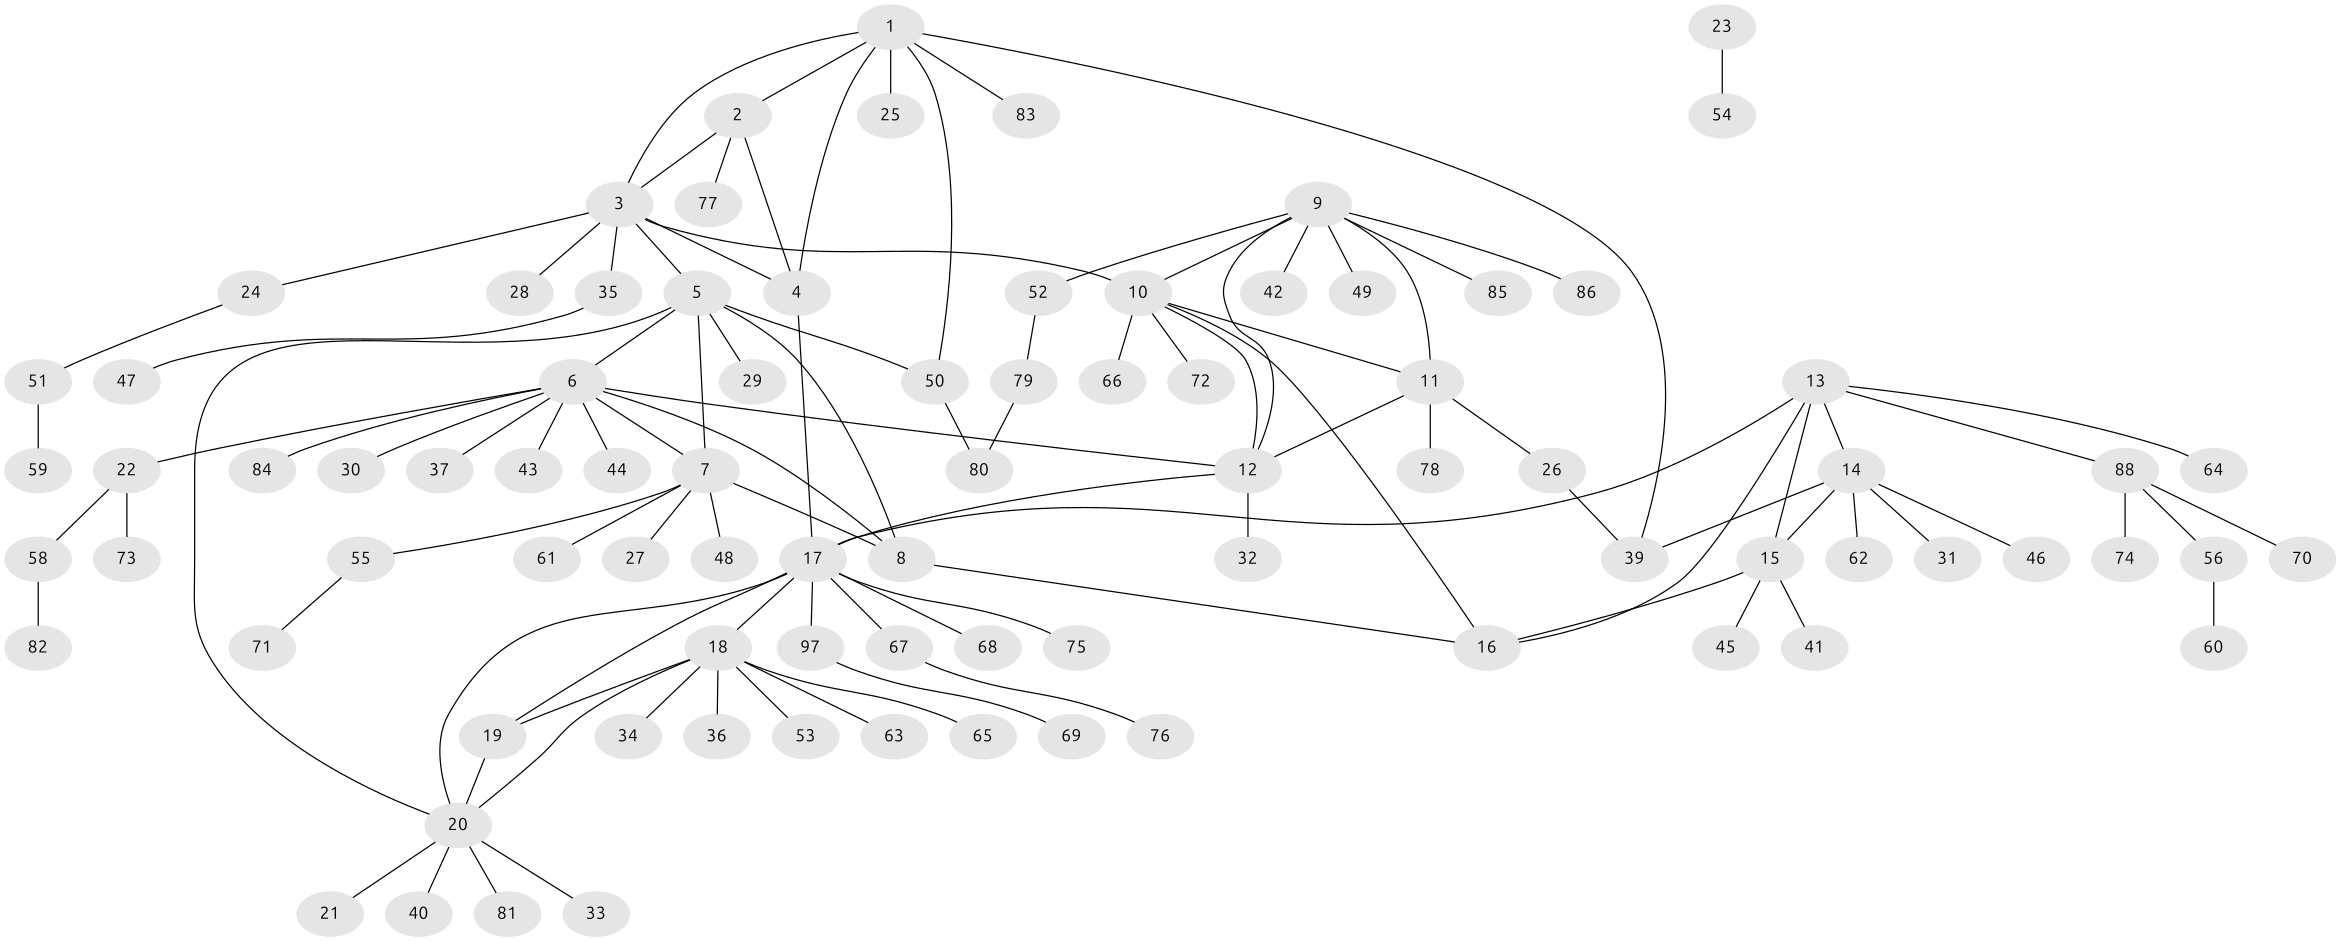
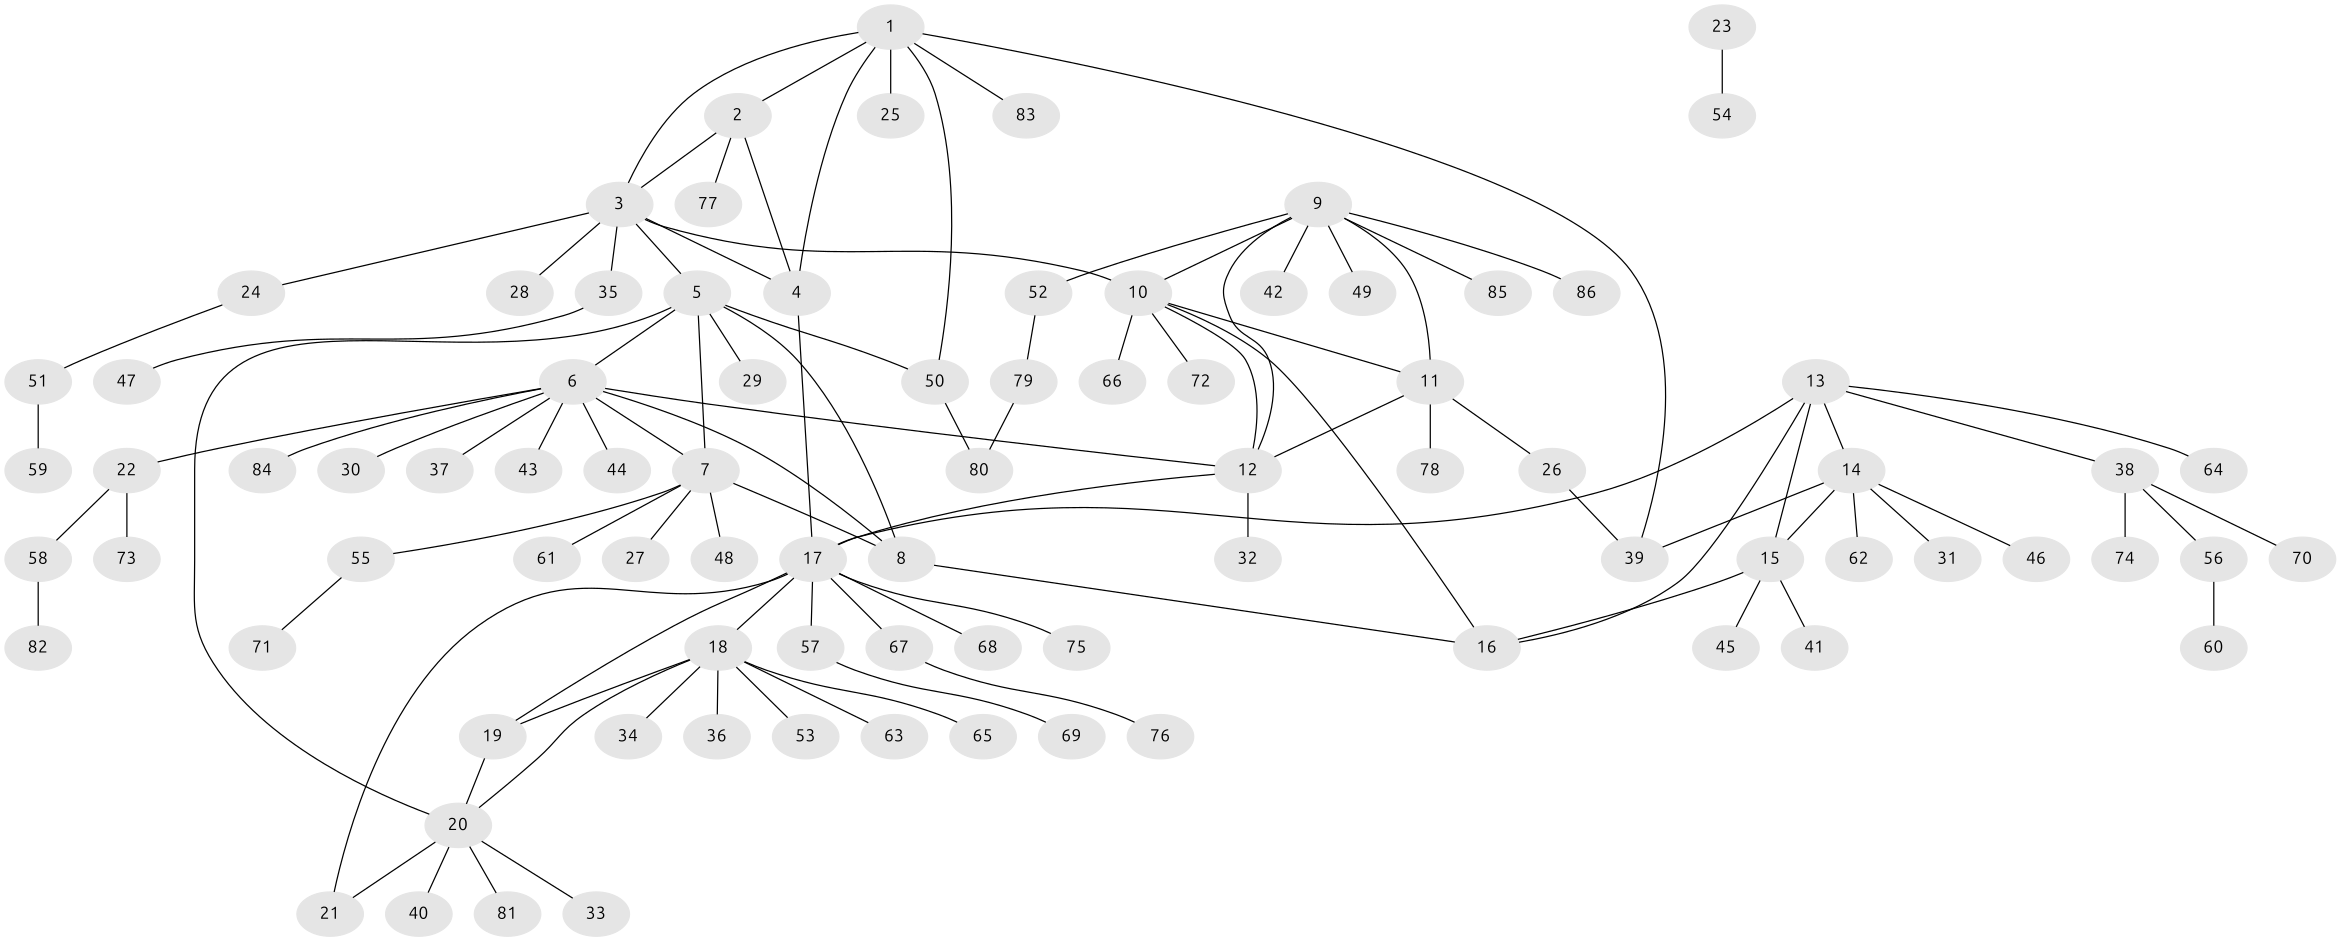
node "88": label "88" -> "38"
edge "17" -- "20": now "17" -- "21"
node "97": label "97" -> "57"
